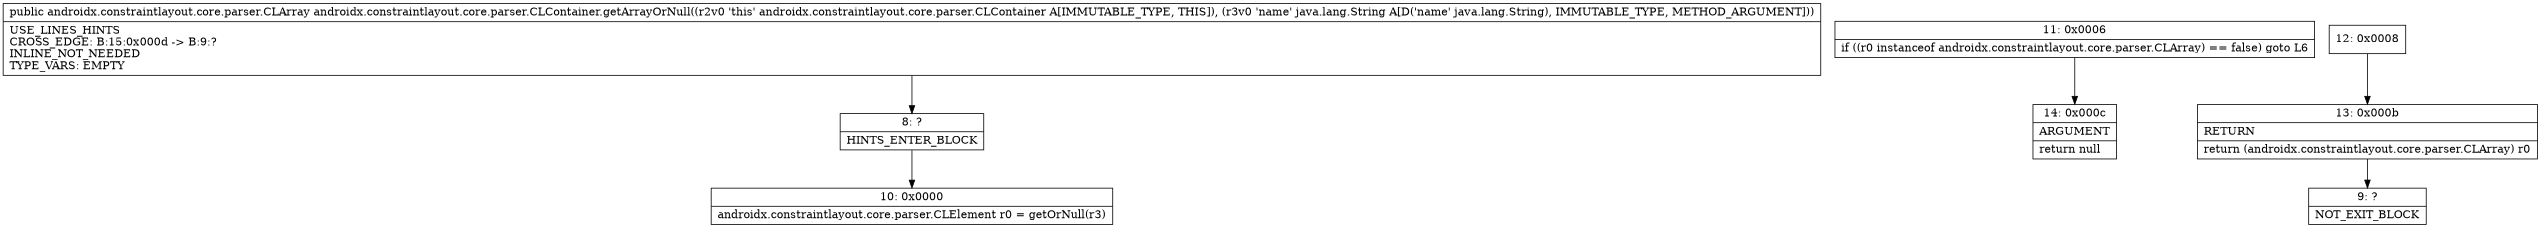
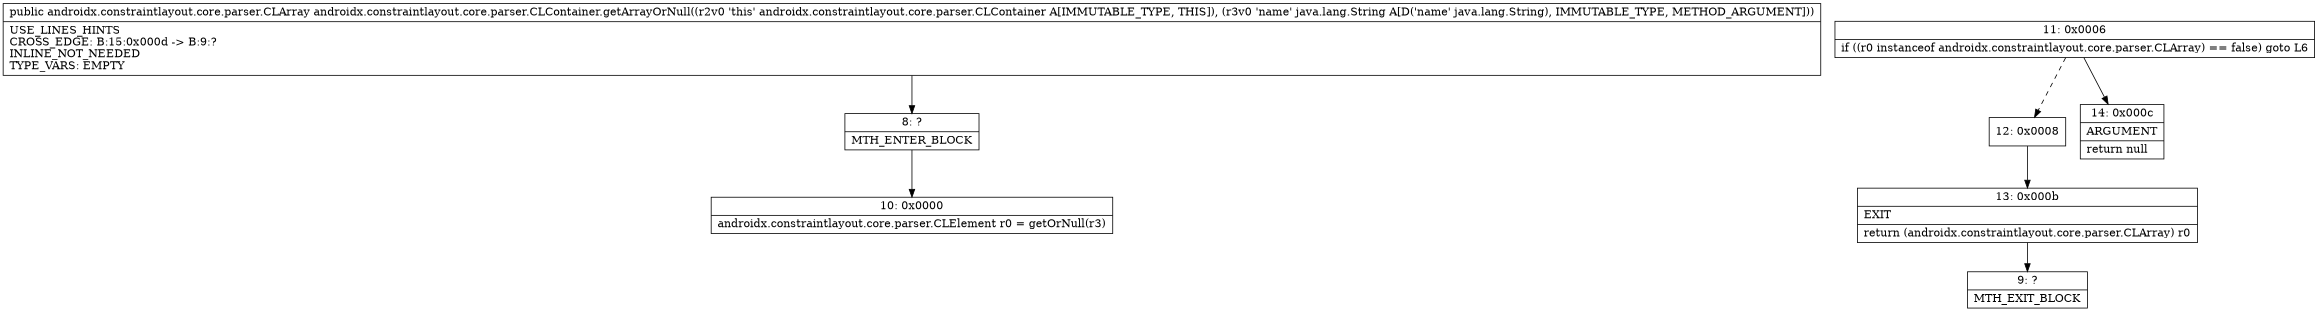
edge "11: 0x0006" -> "12: 0x0008": added
node "13: 0x000b": text "RETURN" -> "EXIT"
node "8: ?": text "HINTS_ENTER_BLOCK" -> "MTH_ENTER_BLOCK"
node "9: ?": text "NOT_EXIT_BLOCK" -> "MTH_EXIT_BLOCK"
